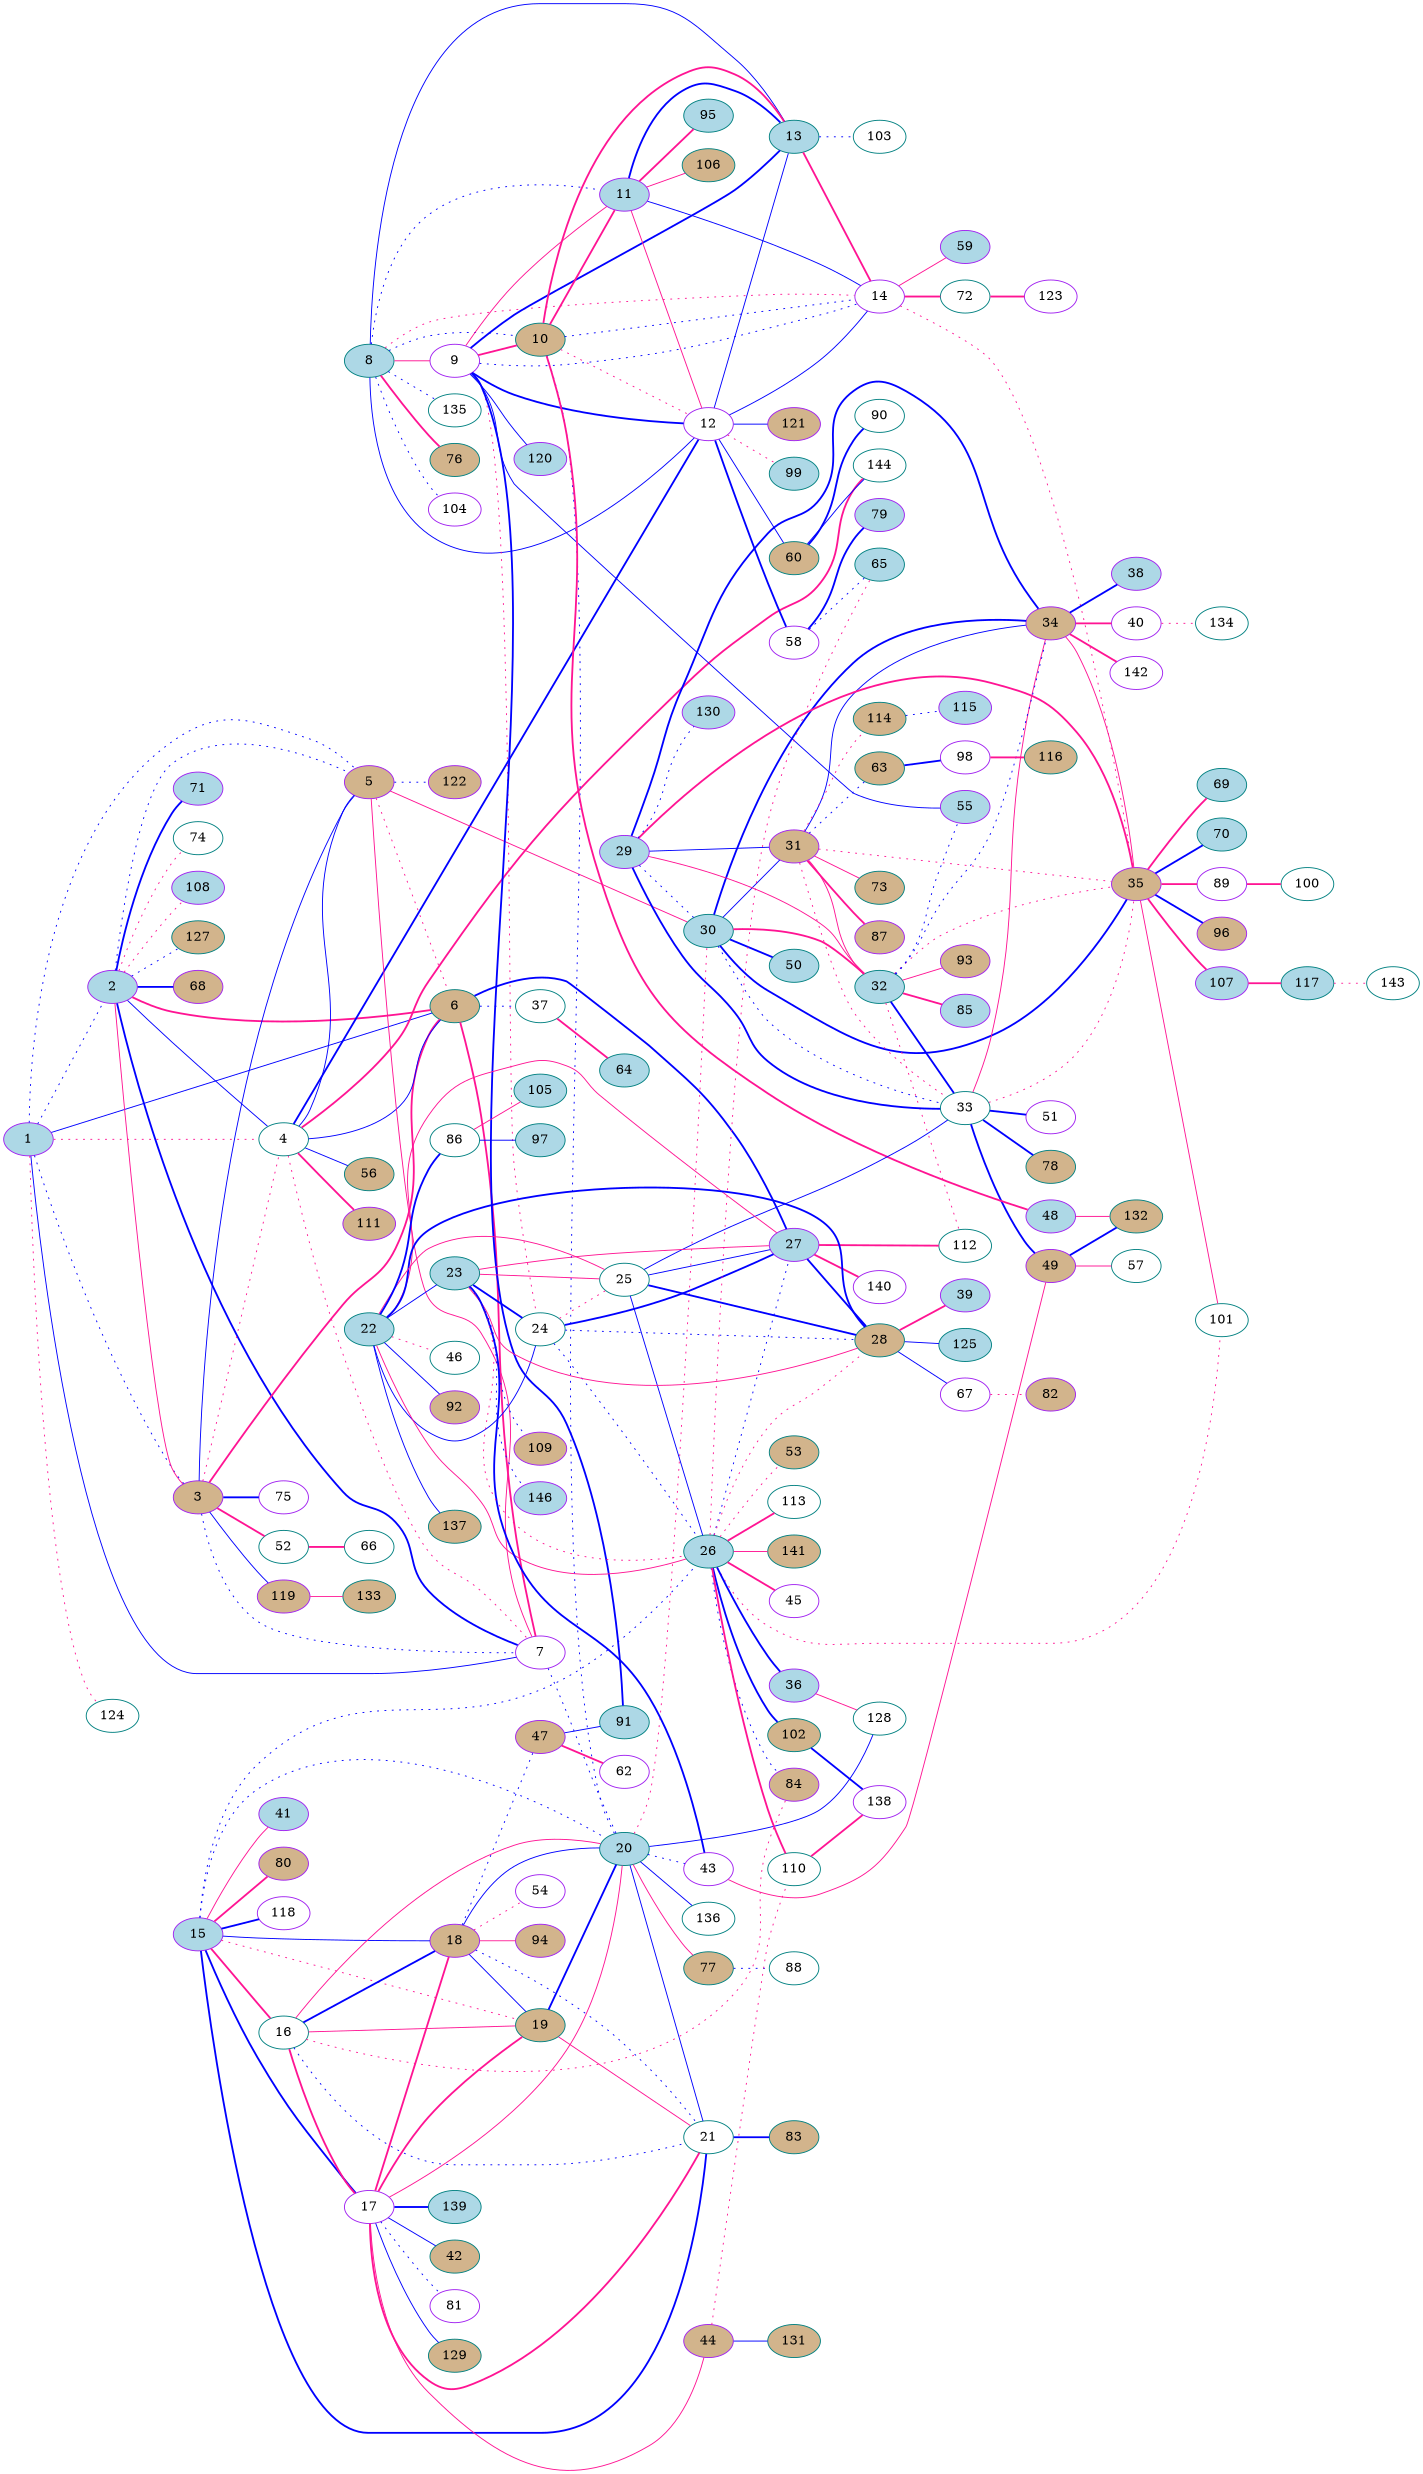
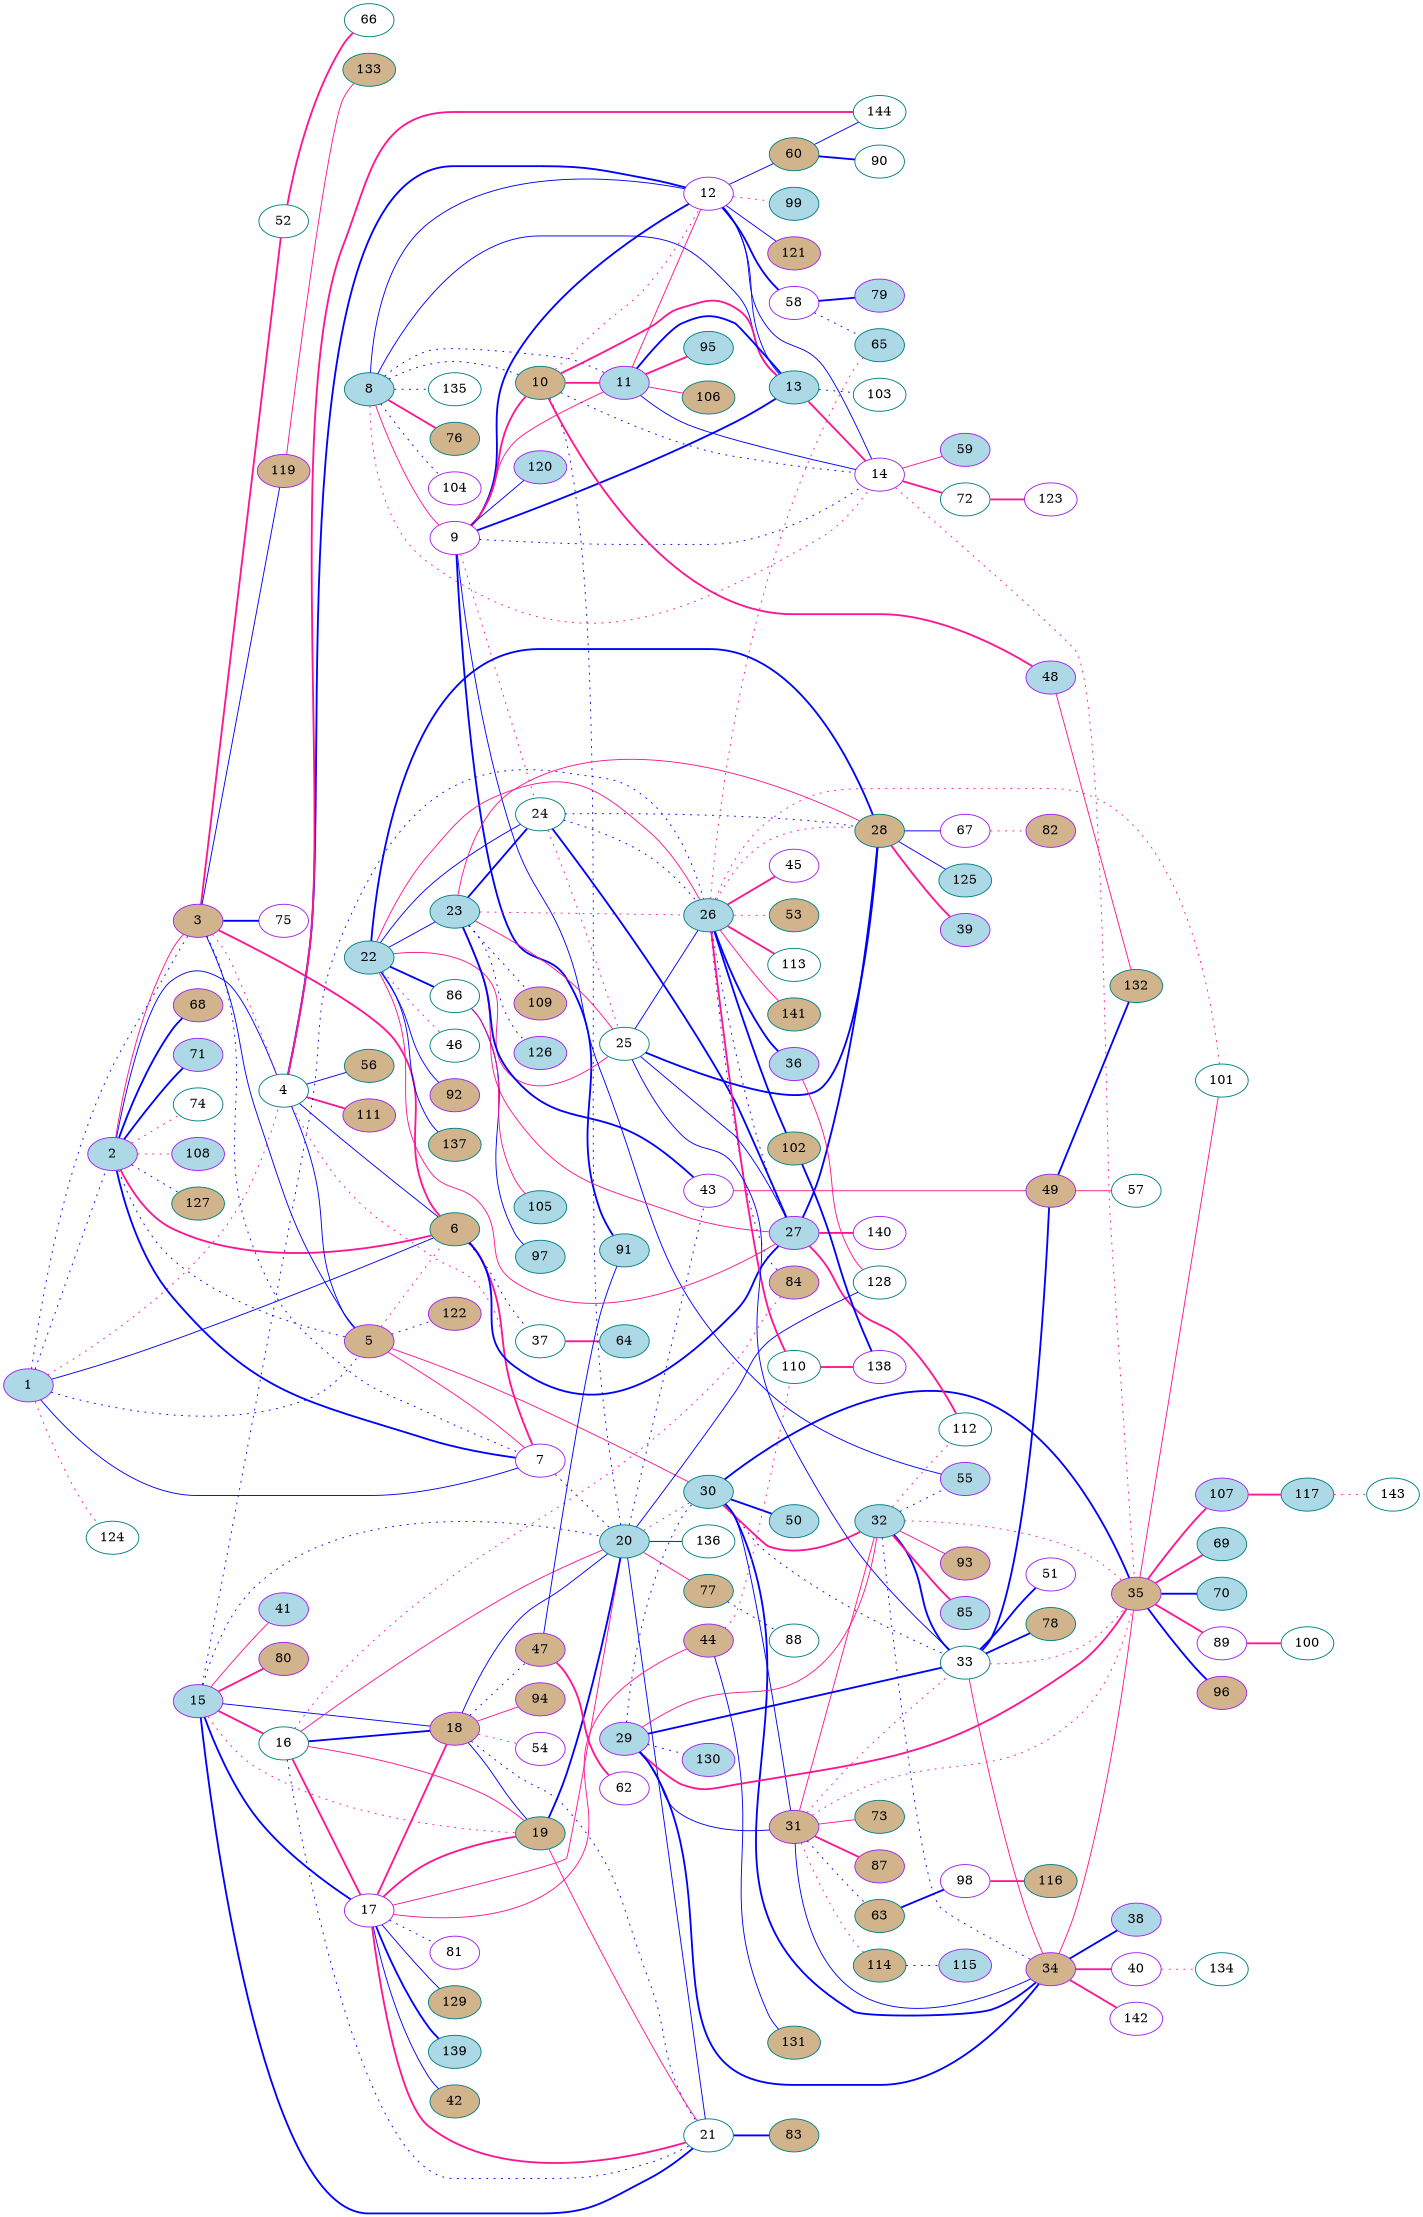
node "146": label "146" -> "126"
node "118": removed
